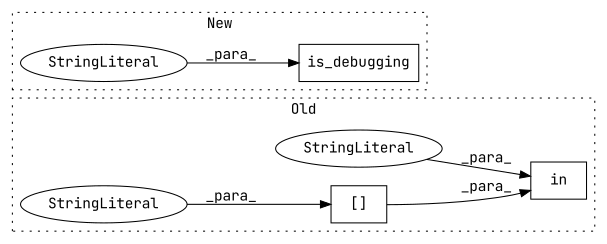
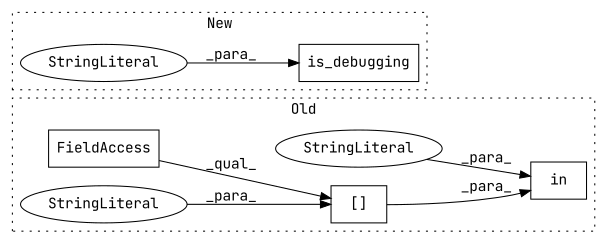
node "FieldAccess": added
